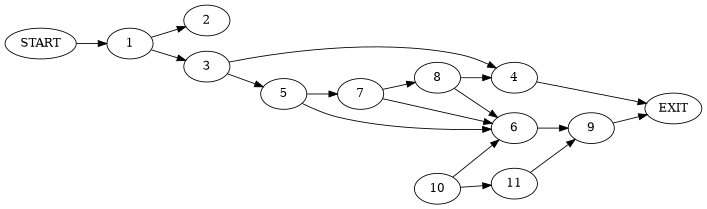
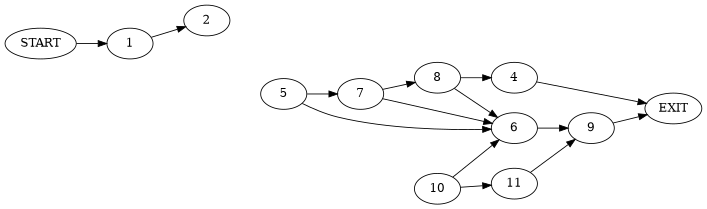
node "3": removed
